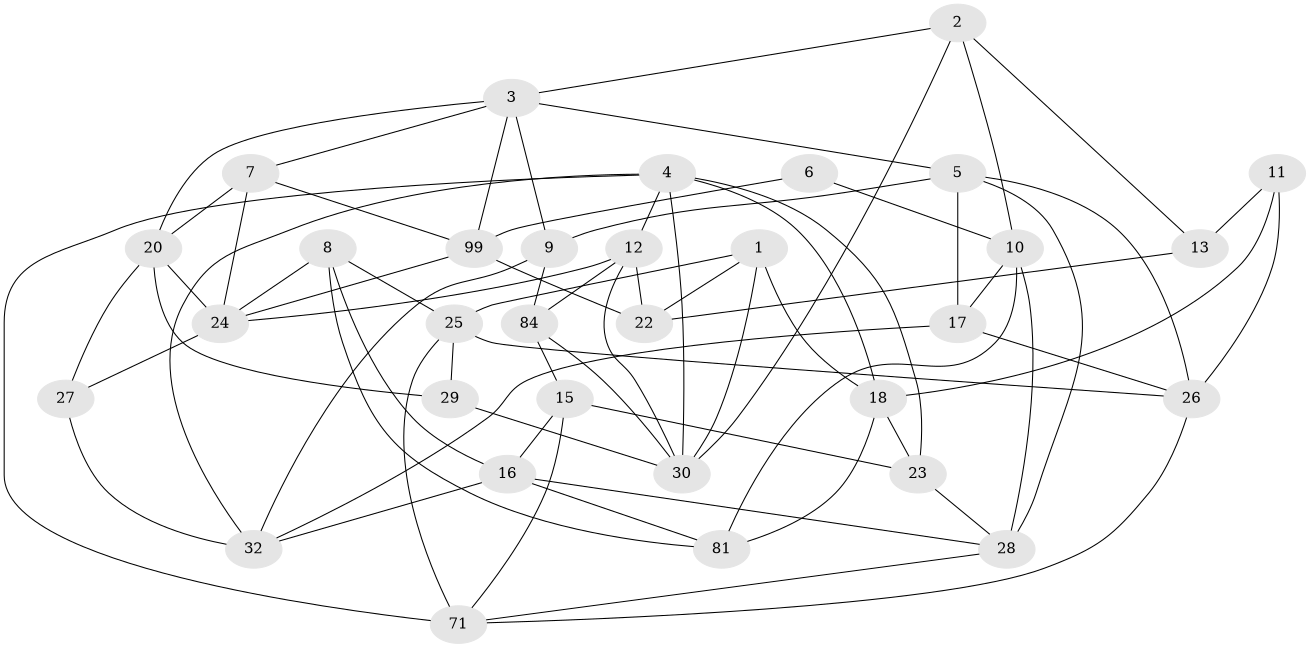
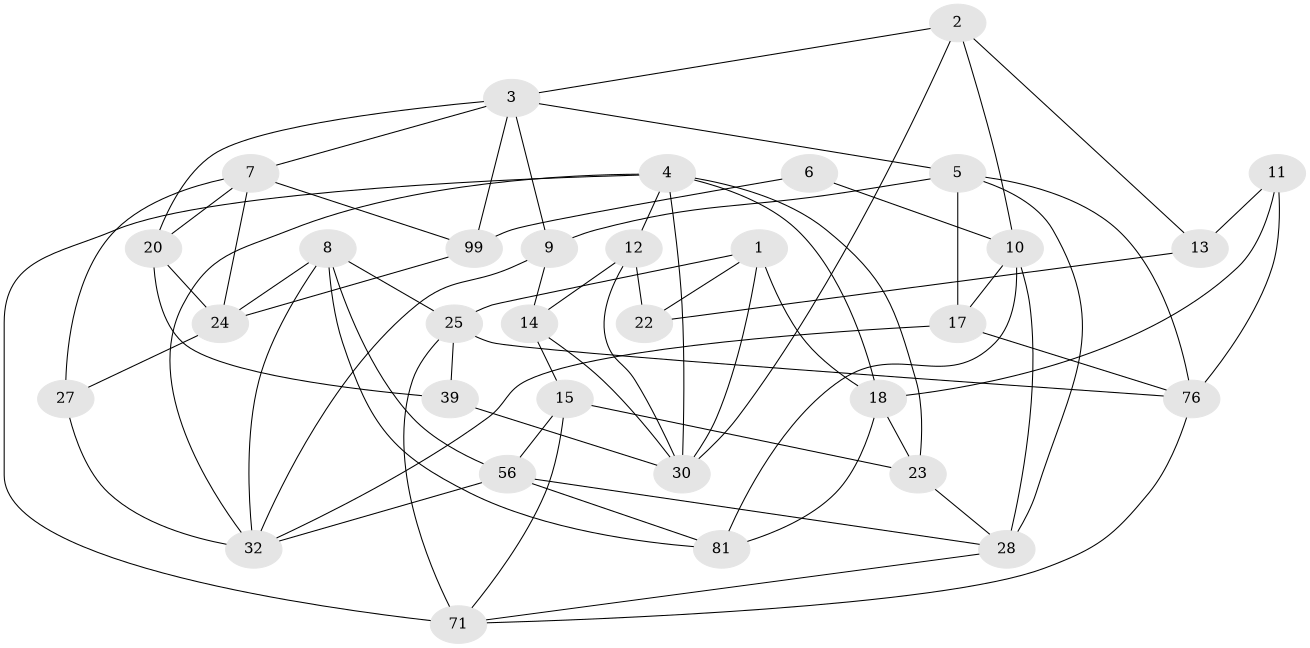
edge "99" -- "22": removed
edge "12" -- "24": removed
edge "20" -- "27": now "7" -- "27"
node "84": label "84" -> "14"
edge "8" -- "32": added
node "29": label "29" -> "39"
node "26": label "26" -> "76"
node "16": label "16" -> "56"
